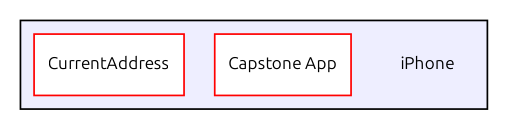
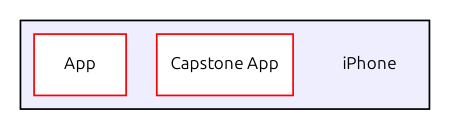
node "CurrentAddress": label "CurrentAddress" -> "App"
